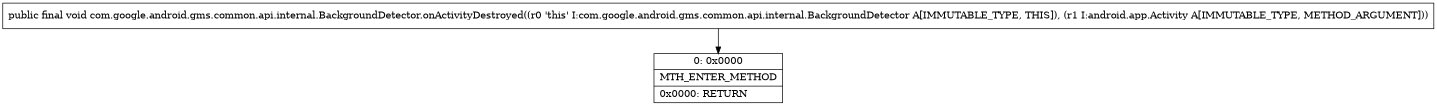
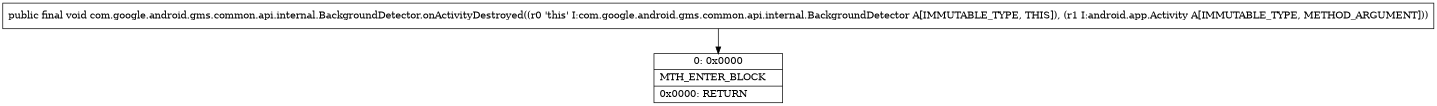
node "0: 0x0000": text "MTH_ENTER_METHOD" -> "MTH_ENTER_BLOCK"
